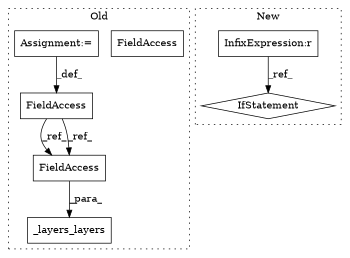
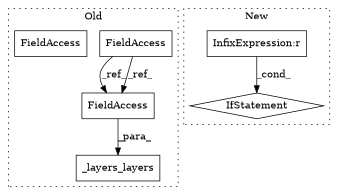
node "Assignment:=": removed
edge "InfixExpression:r" -> "IfStatement": label "_ref_" -> "_cond_"
